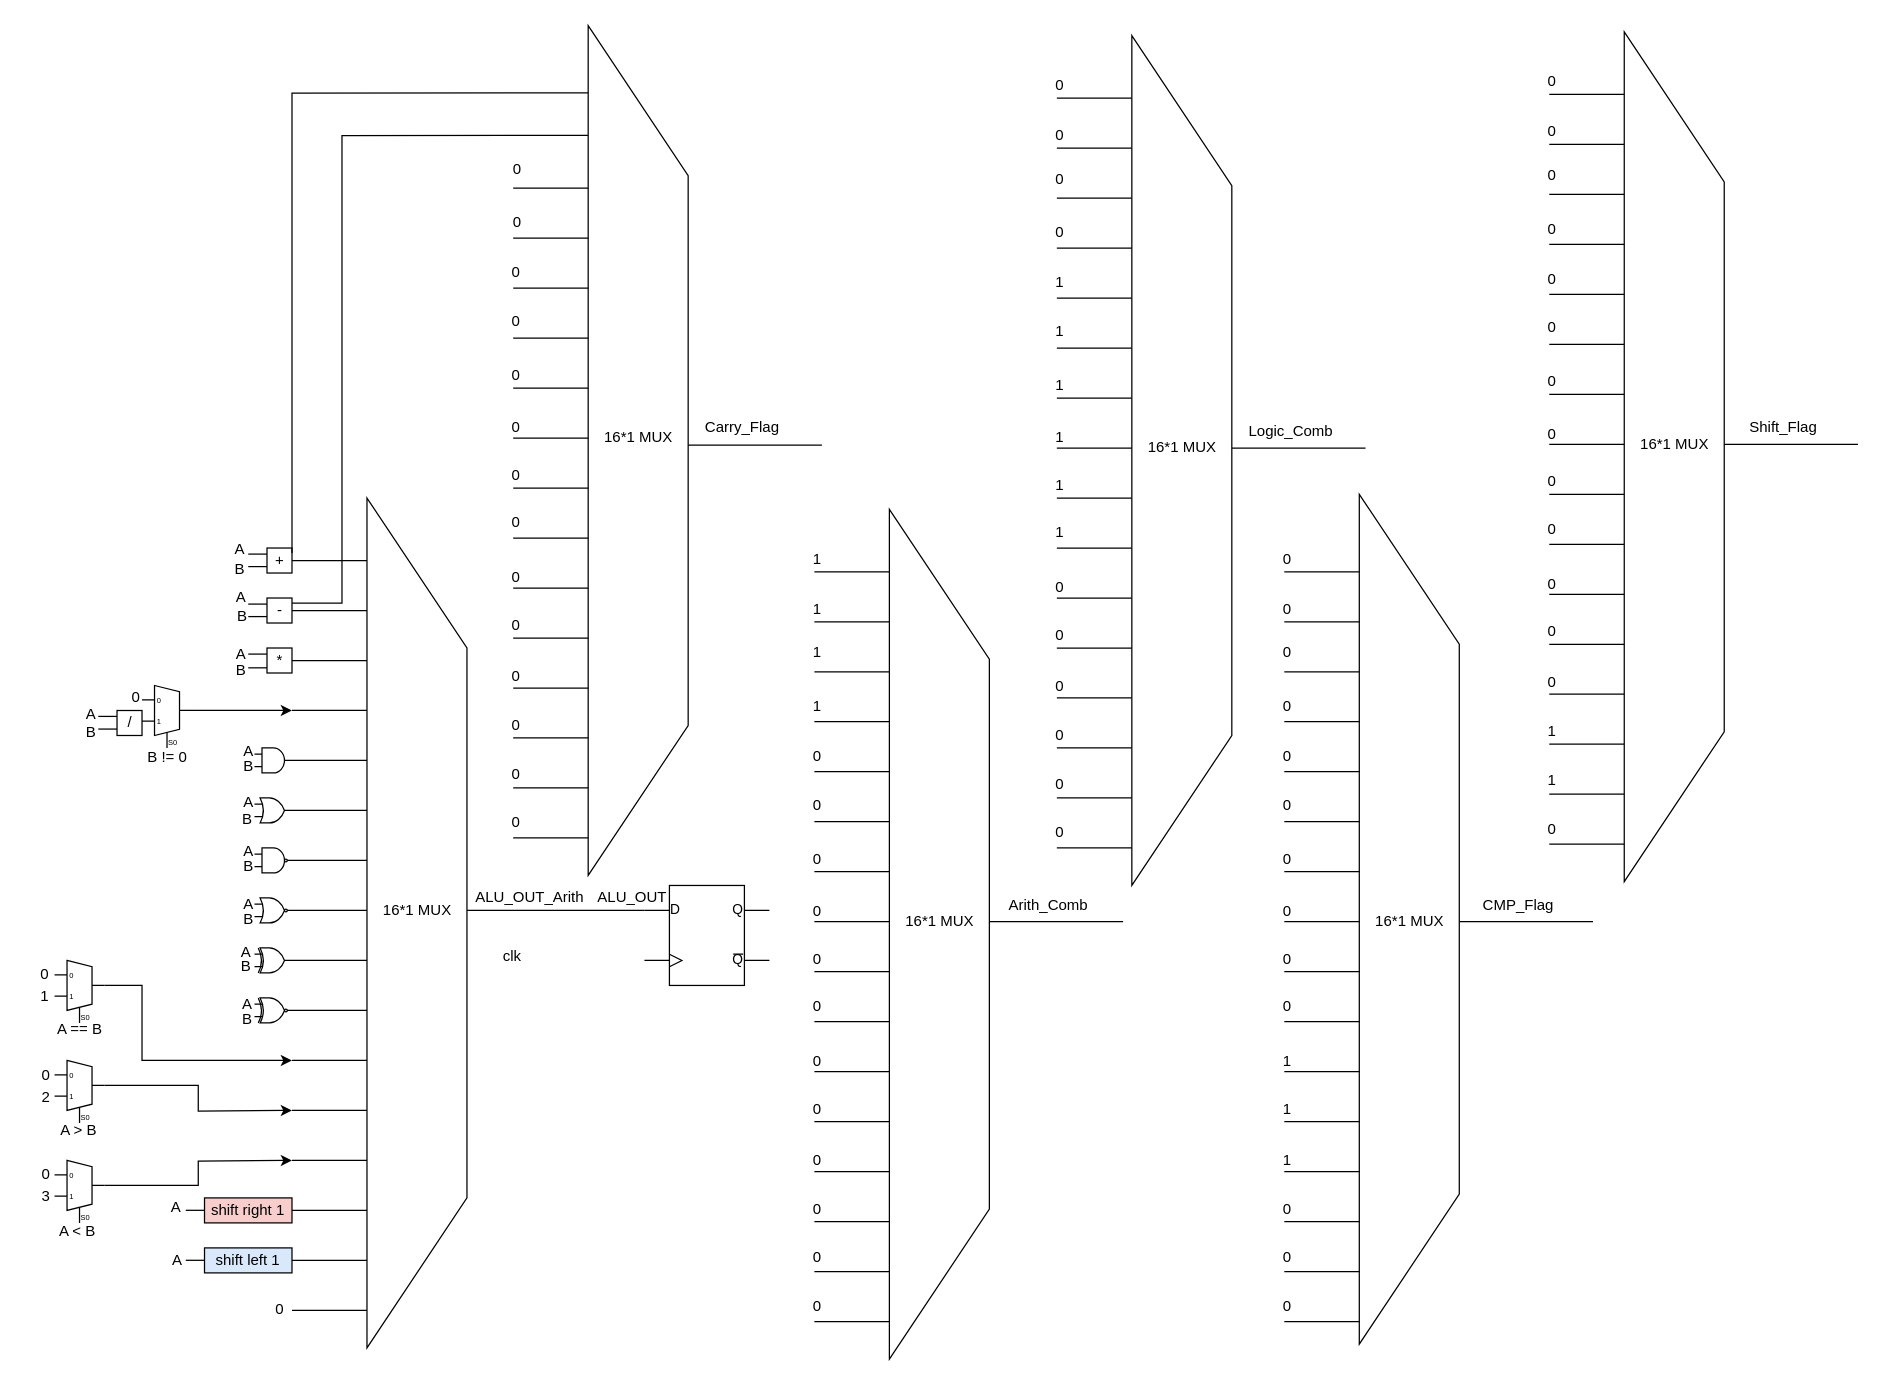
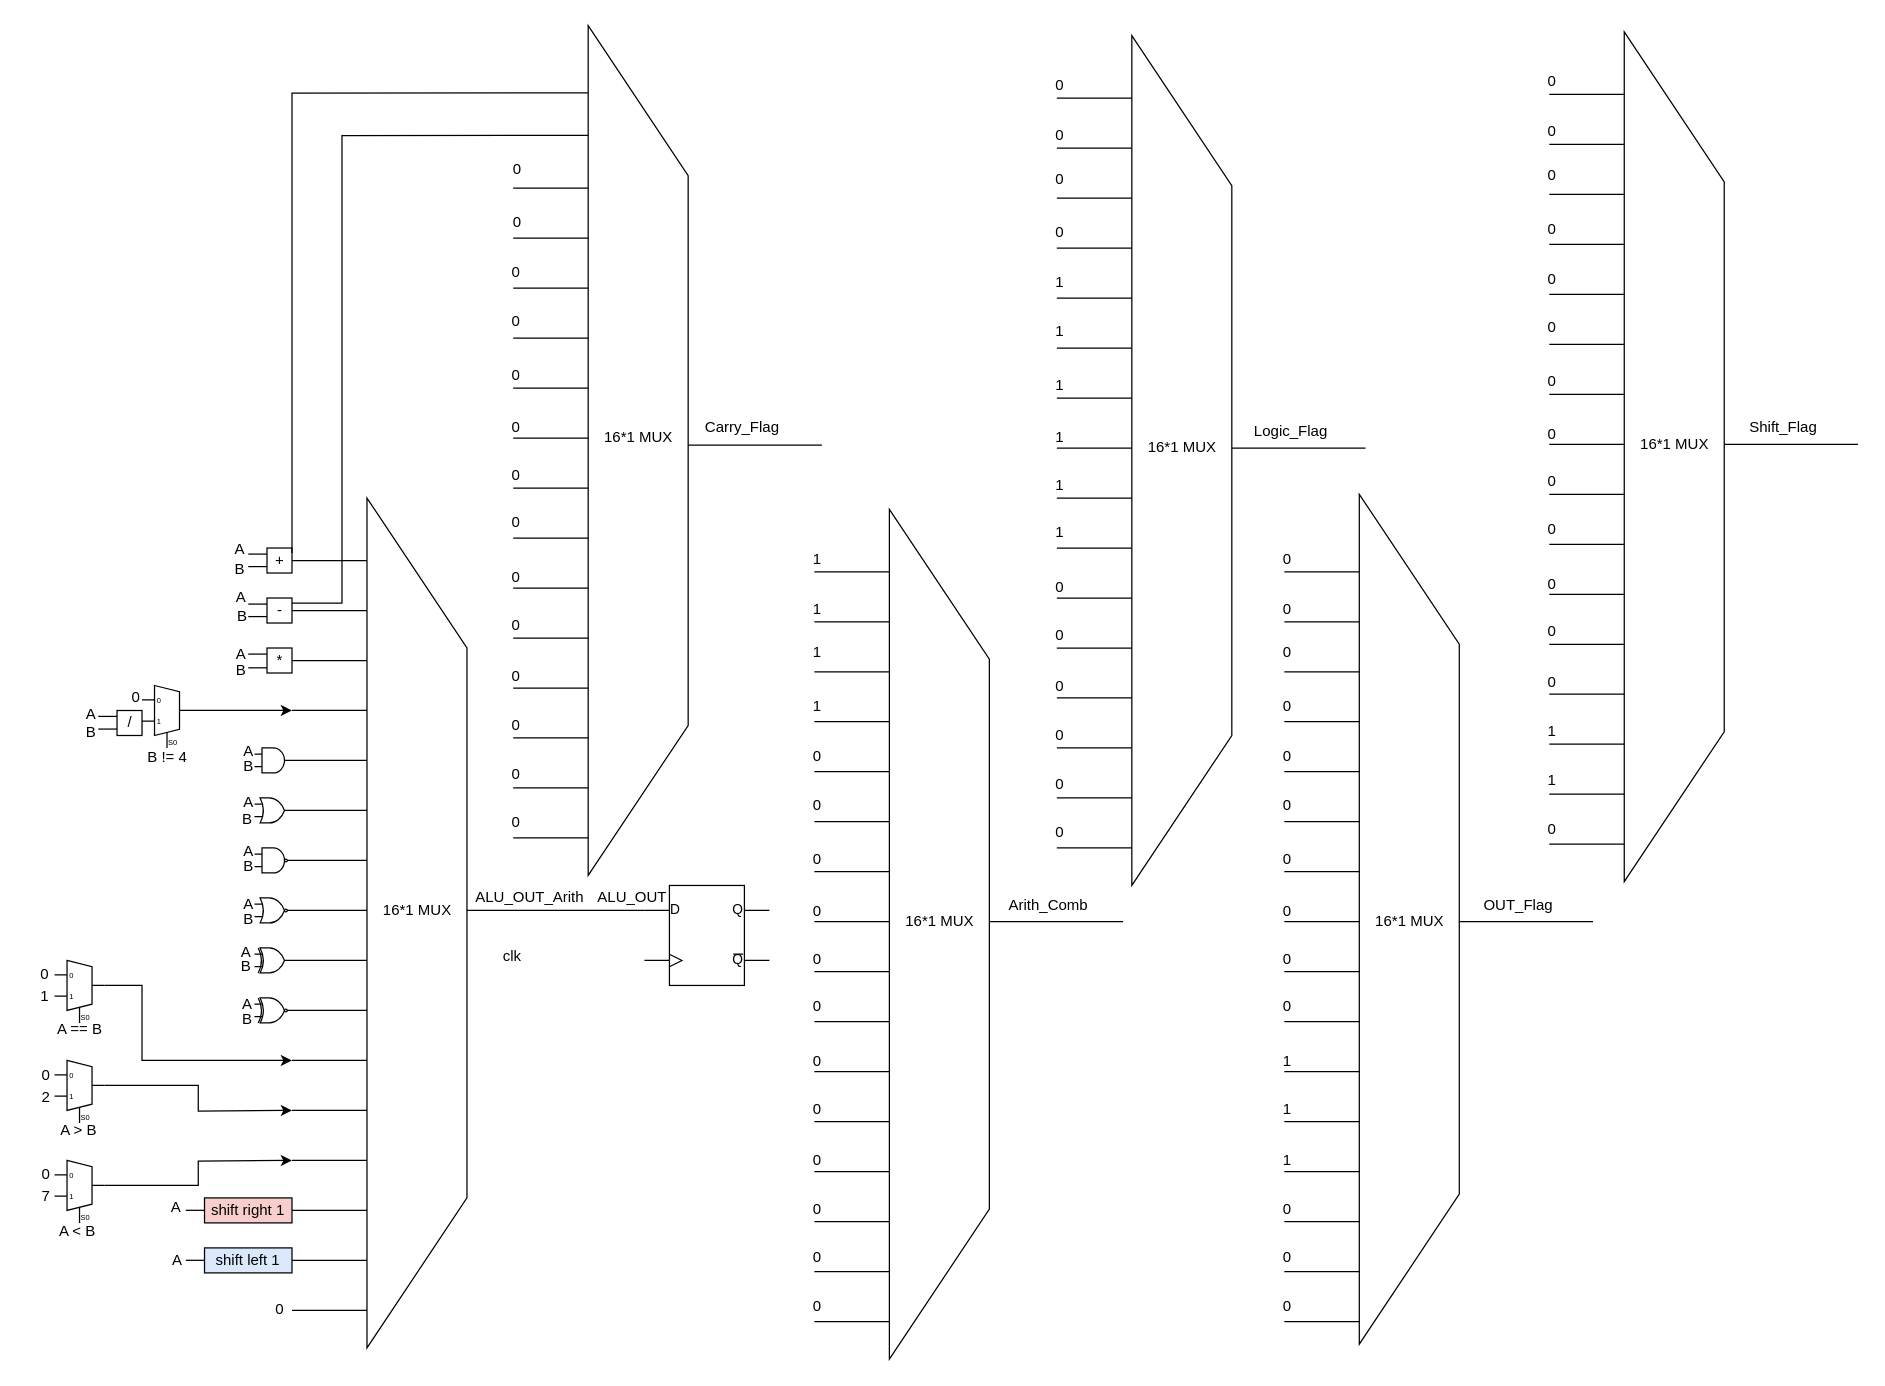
node "Logic_Comb": label "Logic_Comb" -> "Logic_Flag"
node "B != 0": label "B != 0" -> "B != 4"
node "CMP_Flag": label "CMP_Flag" -> "OUT_Flag"
node "3": label "3" -> "7"
